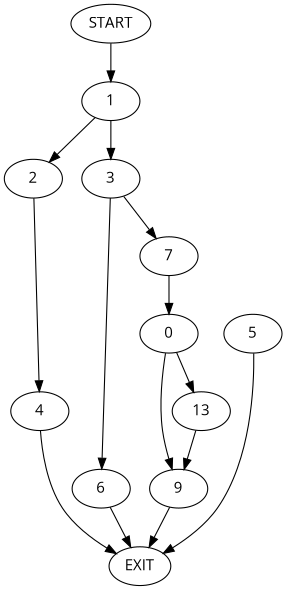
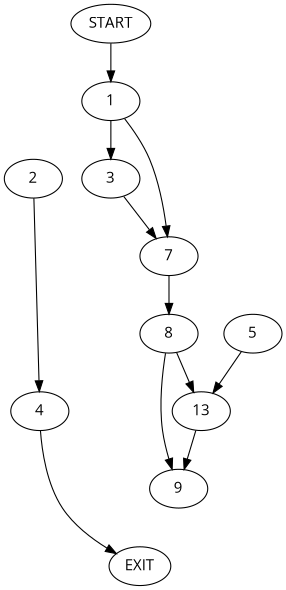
edge "1" -> "2": now "1" -> "7"
node "0": label "0" -> "8"
edge "5" -> "EXIT": now "5" -> "13"
node "6": removed
edge "9" -> "EXIT": removed
